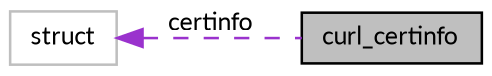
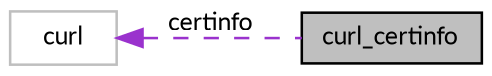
node "struct": label "struct" -> "curl"
